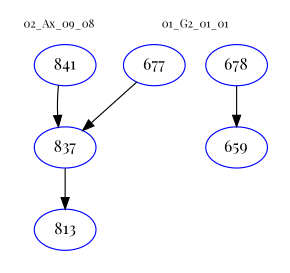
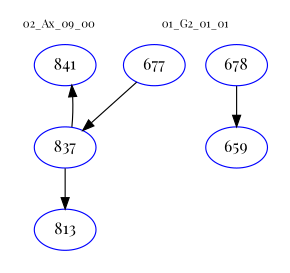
cluster "02_Ax_09_08": label "02_Ax_09_08" -> "02_Ax_09_00"
edge "841" -> "837": reversed
